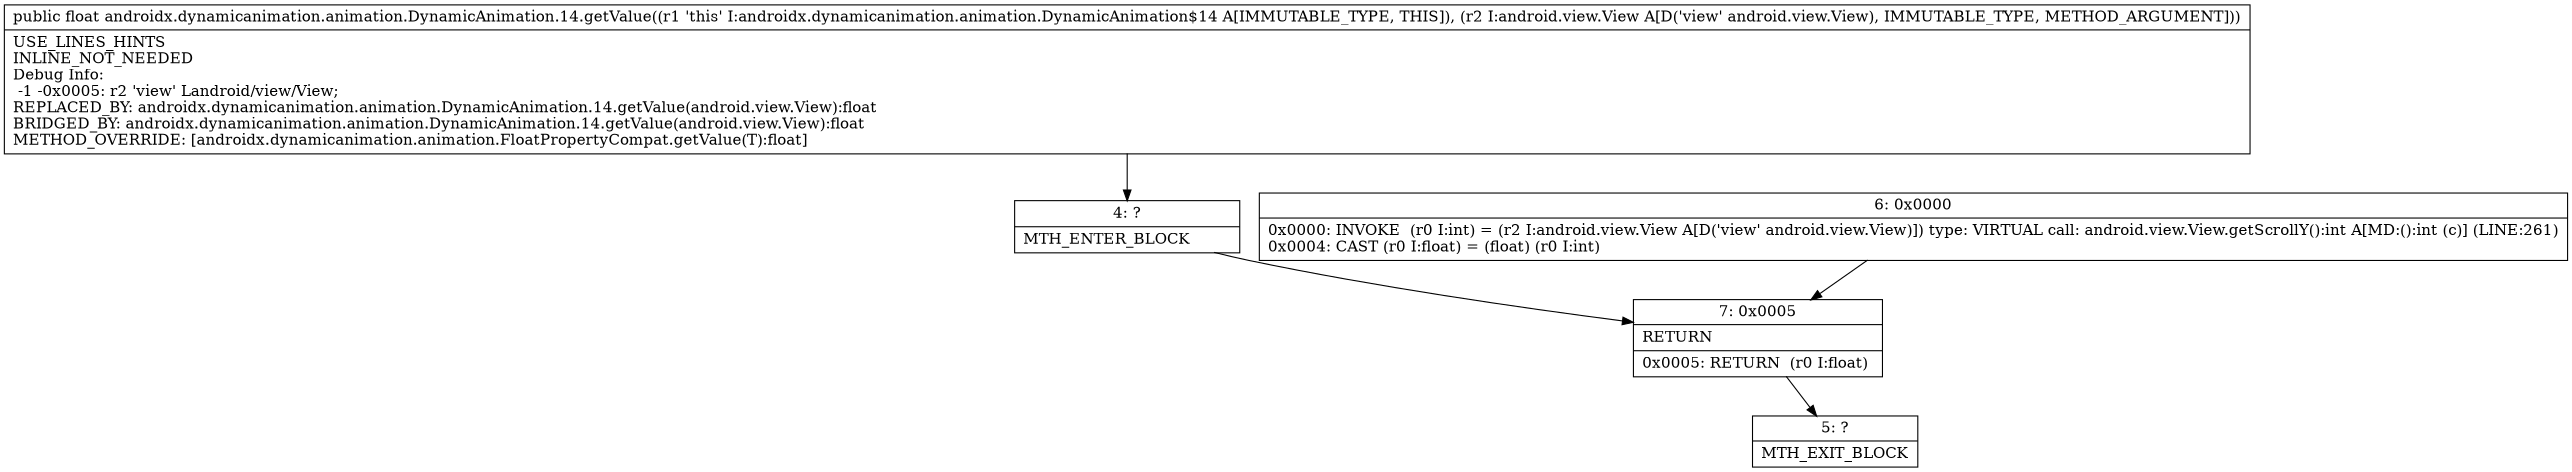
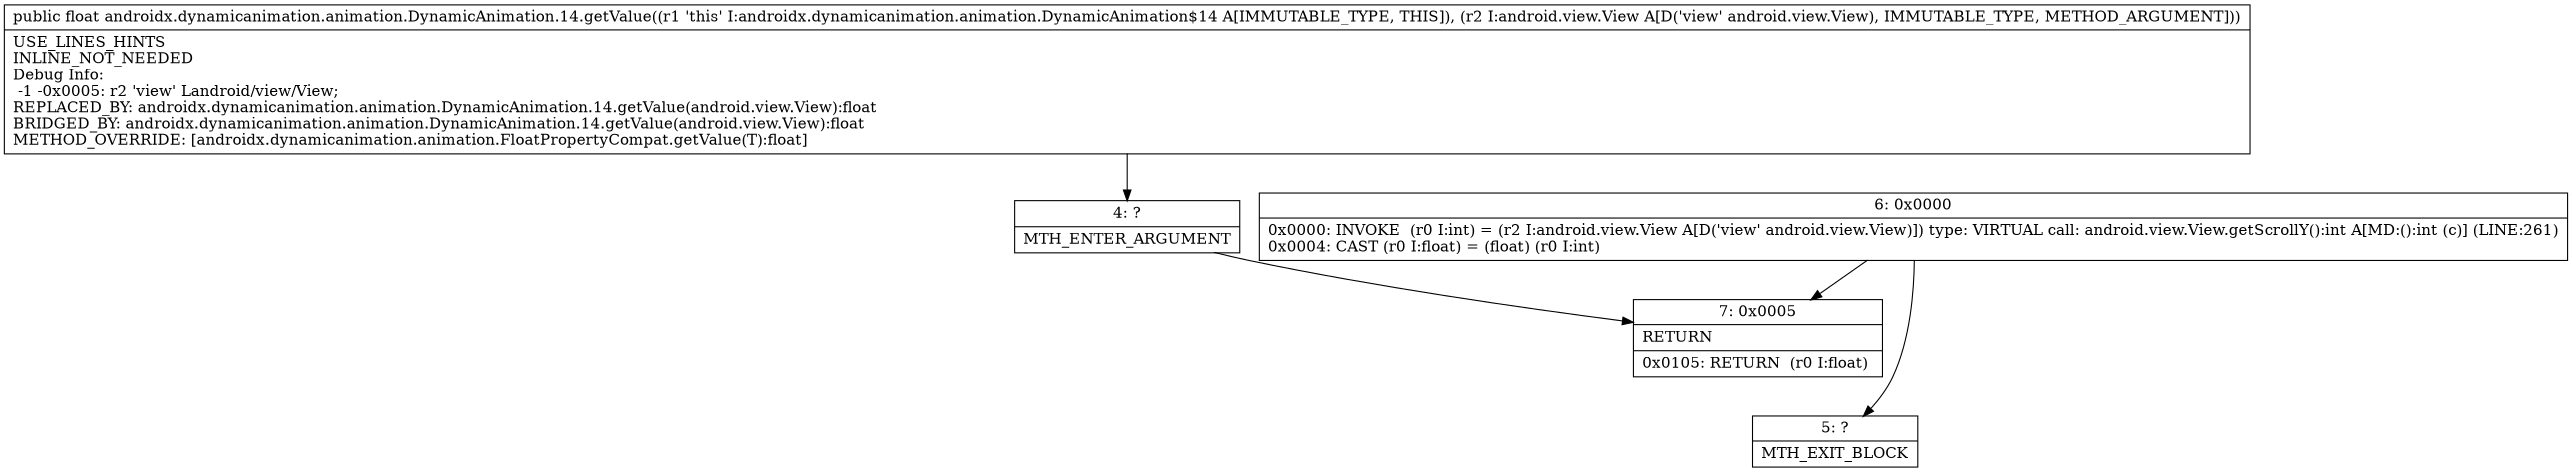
node "4: ?": text "MTH_ENTER_BLOCK" -> "MTH_ENTER_ARGUMENT"
node "7: 0x0005": text "0x0005: RETURN  (r0 I:float)" -> "0x0105: RETURN  (r0 I:float)"
edge "7: 0x0005" -> "5: ?": now "6: 0x0000" -> "5: ?"
